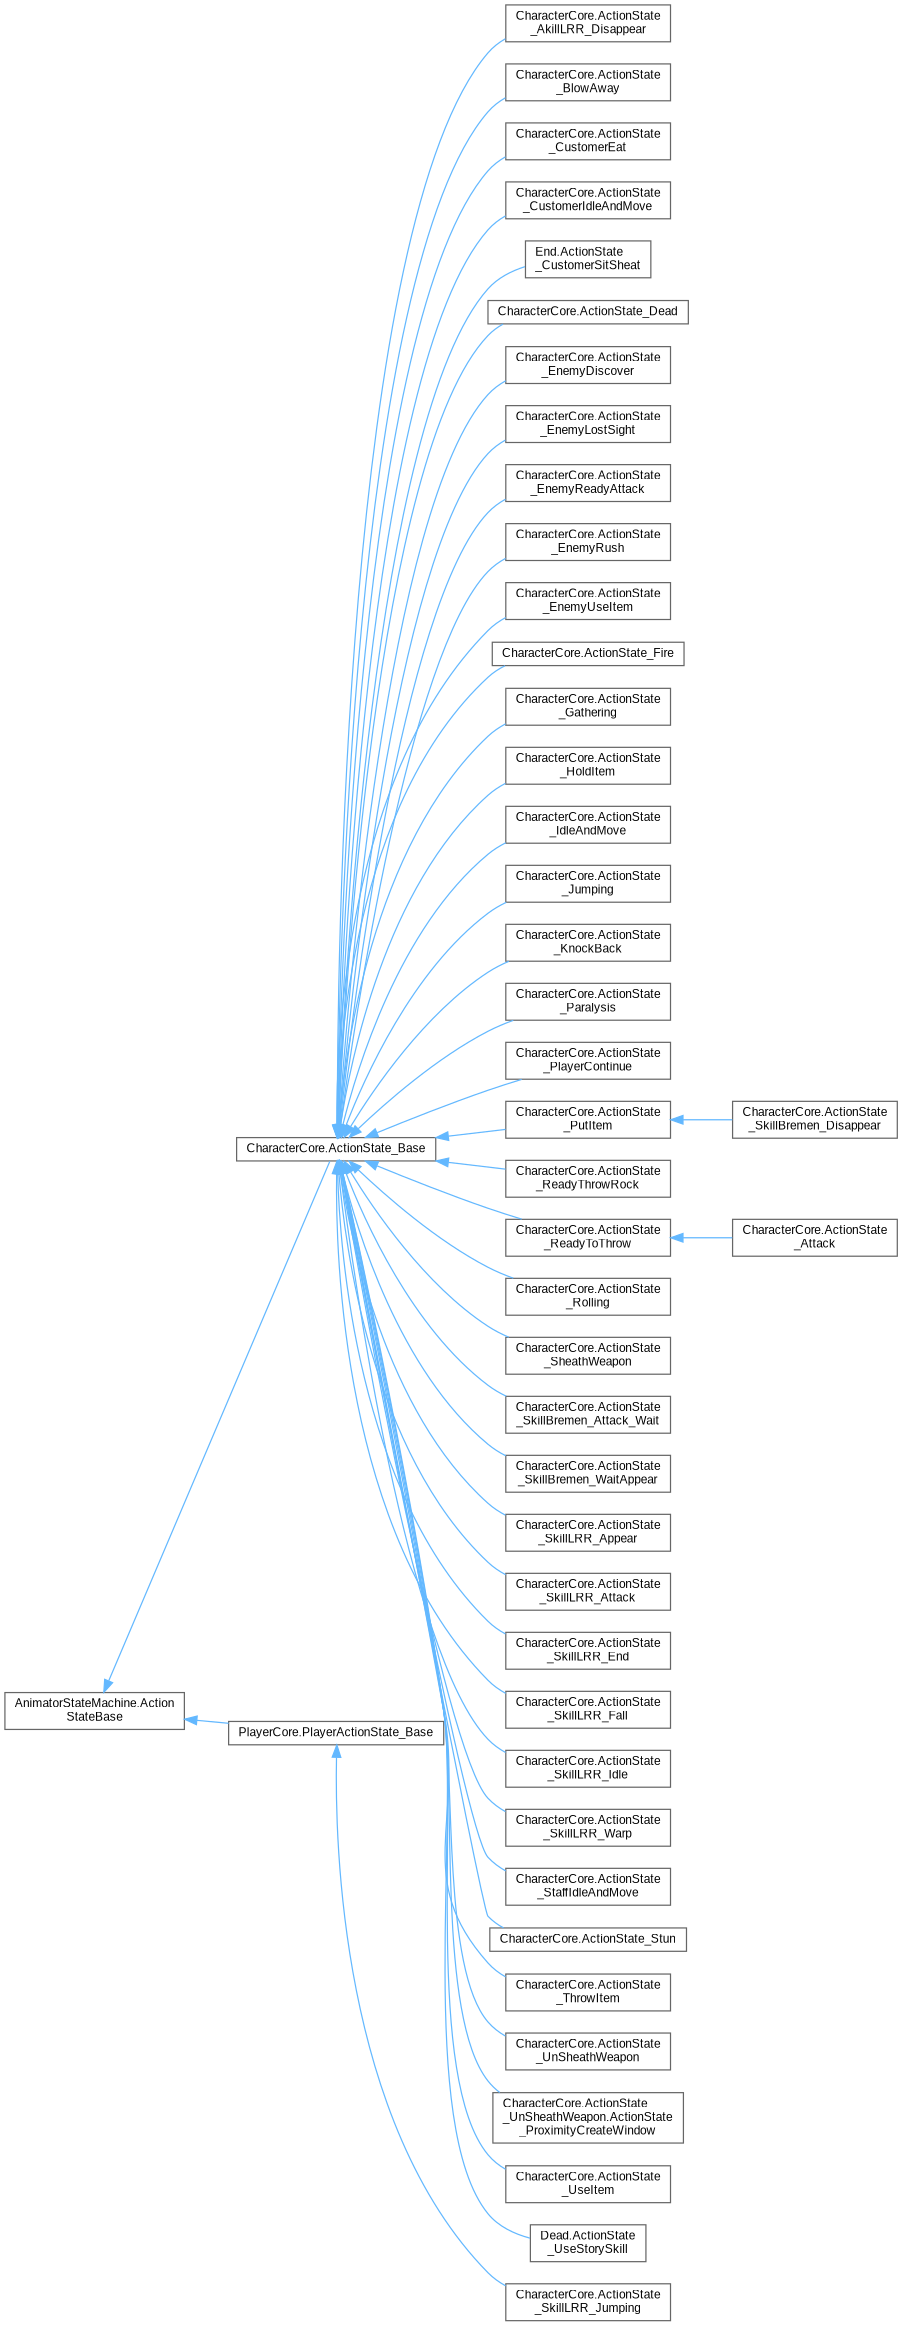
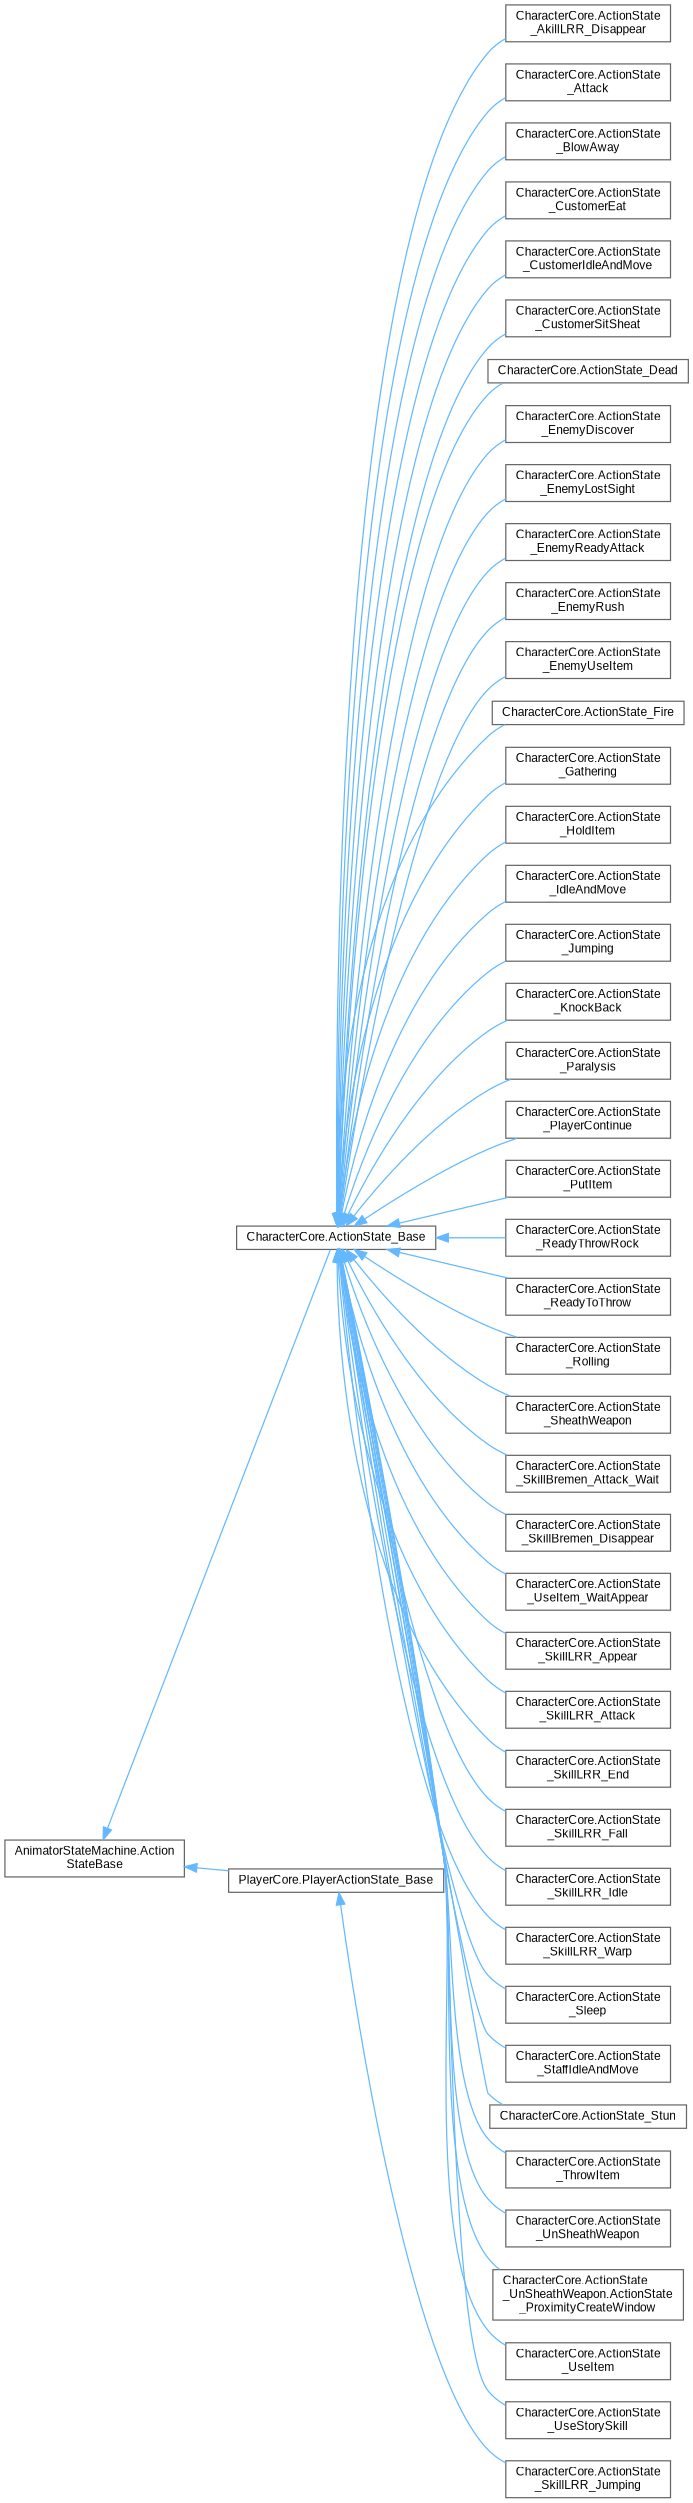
node "End.ActionState _CustomerSitSheat": label "End.ActionState _CustomerSitSheat" -> "CharacterCore.ActionState _CustomerSitSheat"
edge "CharacterCore.ActionState _SkillBremen_Disappear" -> "CharacterCore.ActionState _PutItem": now "CharacterCore.ActionState _SkillBremen_Disappear" -> "CharacterCore.ActionState_Base"
edge "CharacterCore.ActionState _Attack" -> "CharacterCore.ActionState _ReadyToThrow": now "CharacterCore.ActionState _Attack" -> "CharacterCore.ActionState_Base"
node "CharacterCore.ActionState _SkillBremen_WaitAppear": label "CharacterCore.ActionState _SkillBremen_WaitAppear" -> "CharacterCore.ActionState _UseItem_WaitAppear"
node "CharacterCore.ActionState _Sleep": added
node "Dead.ActionState _UseStorySkill": label "Dead.ActionState _UseStorySkill" -> "CharacterCore.ActionState _UseStorySkill"
